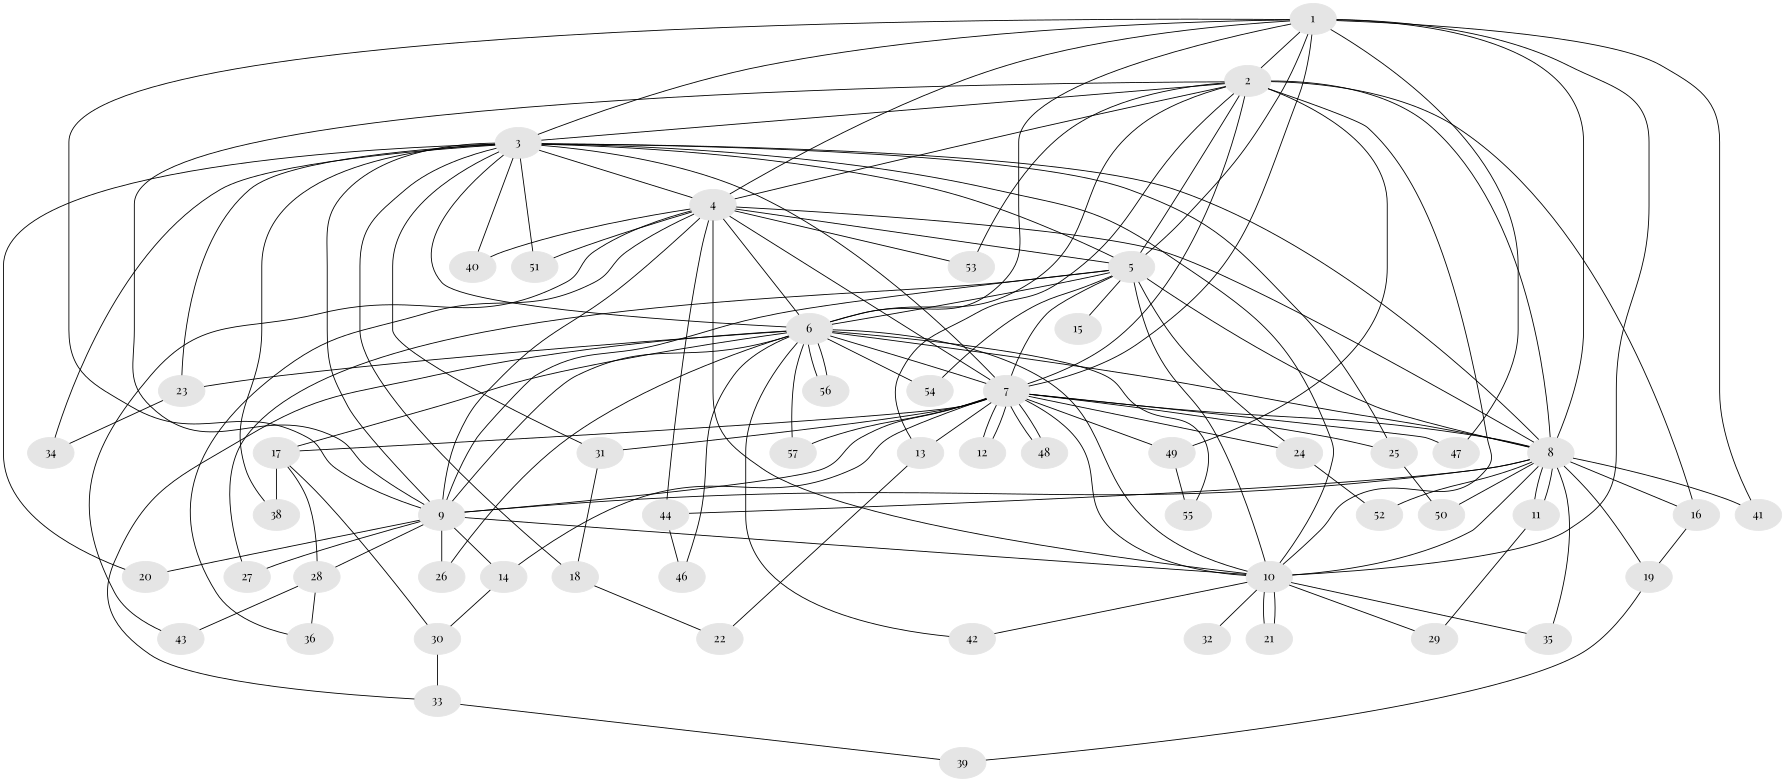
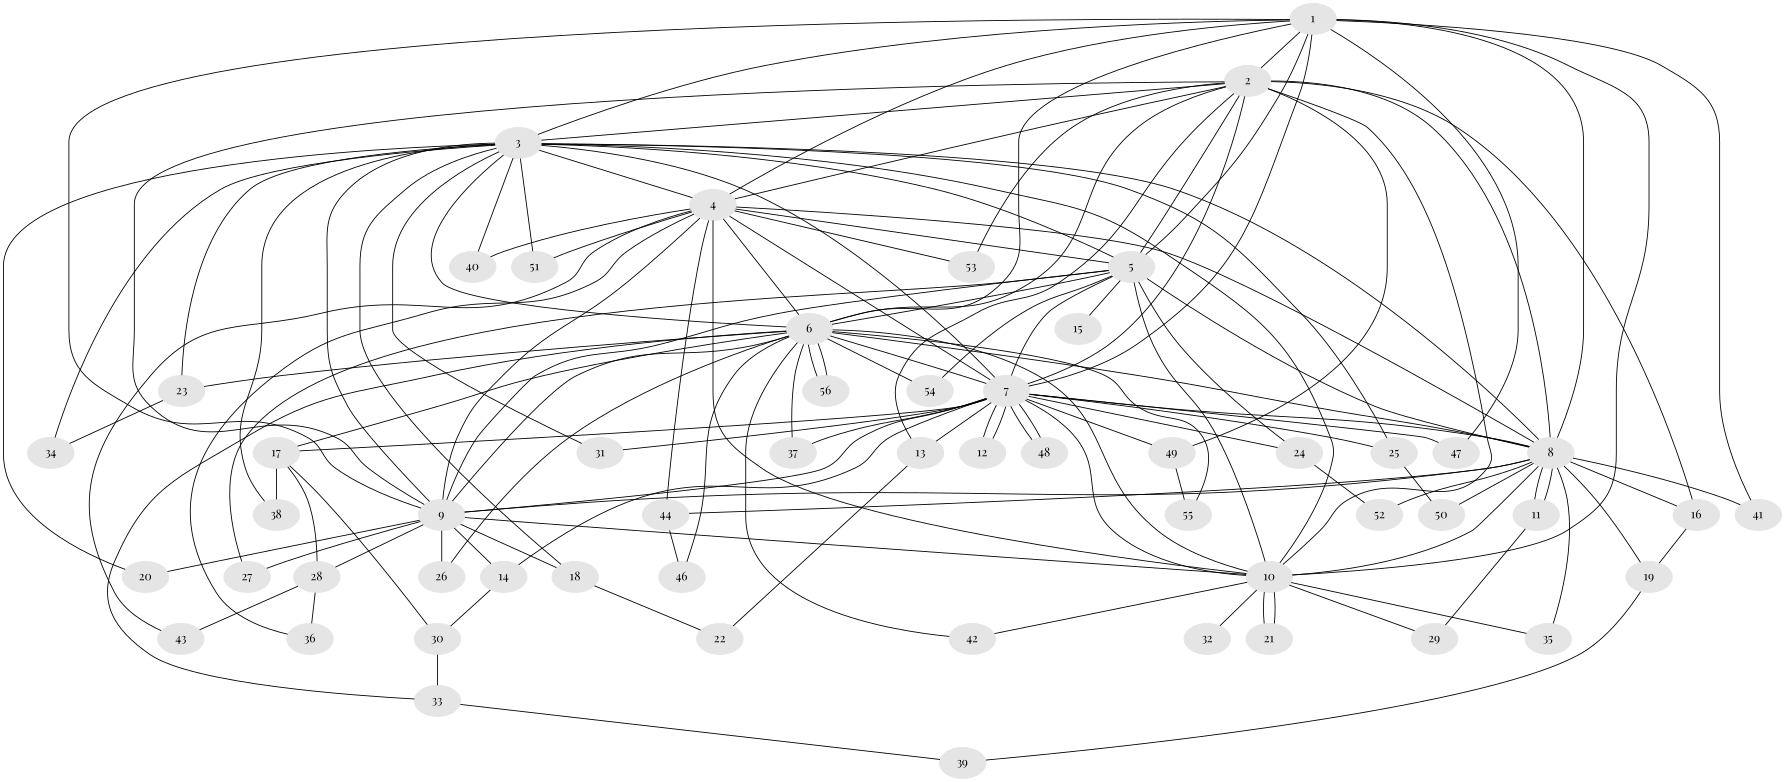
node "57": label "57" -> "37"
edge "31" -- "18": now "9" -- "18"
